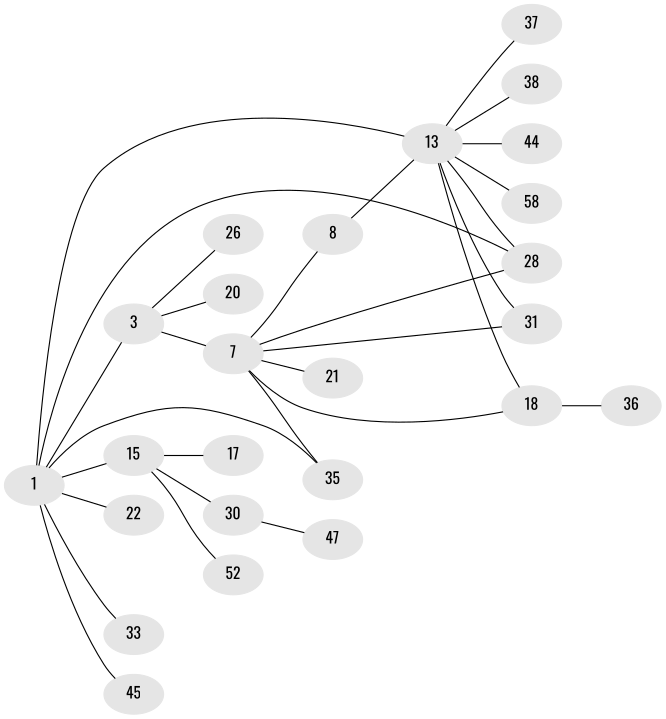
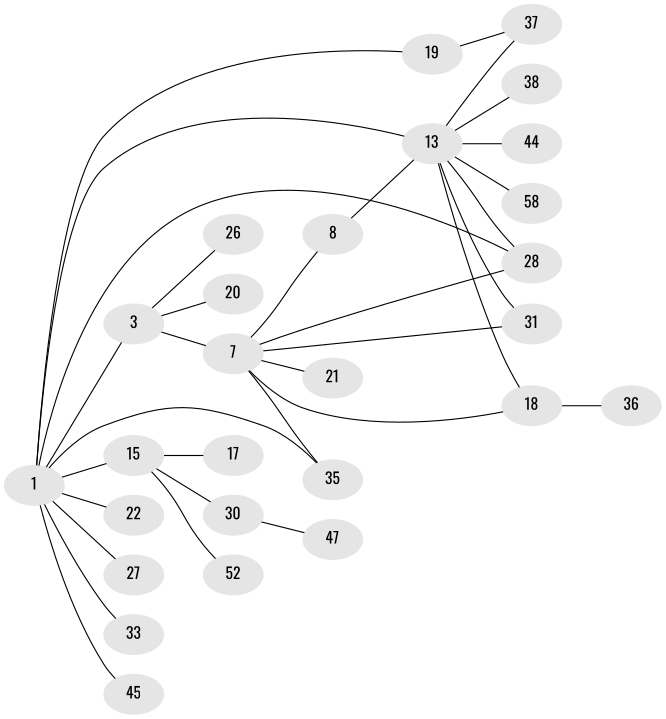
node "19": added
node "27": added
